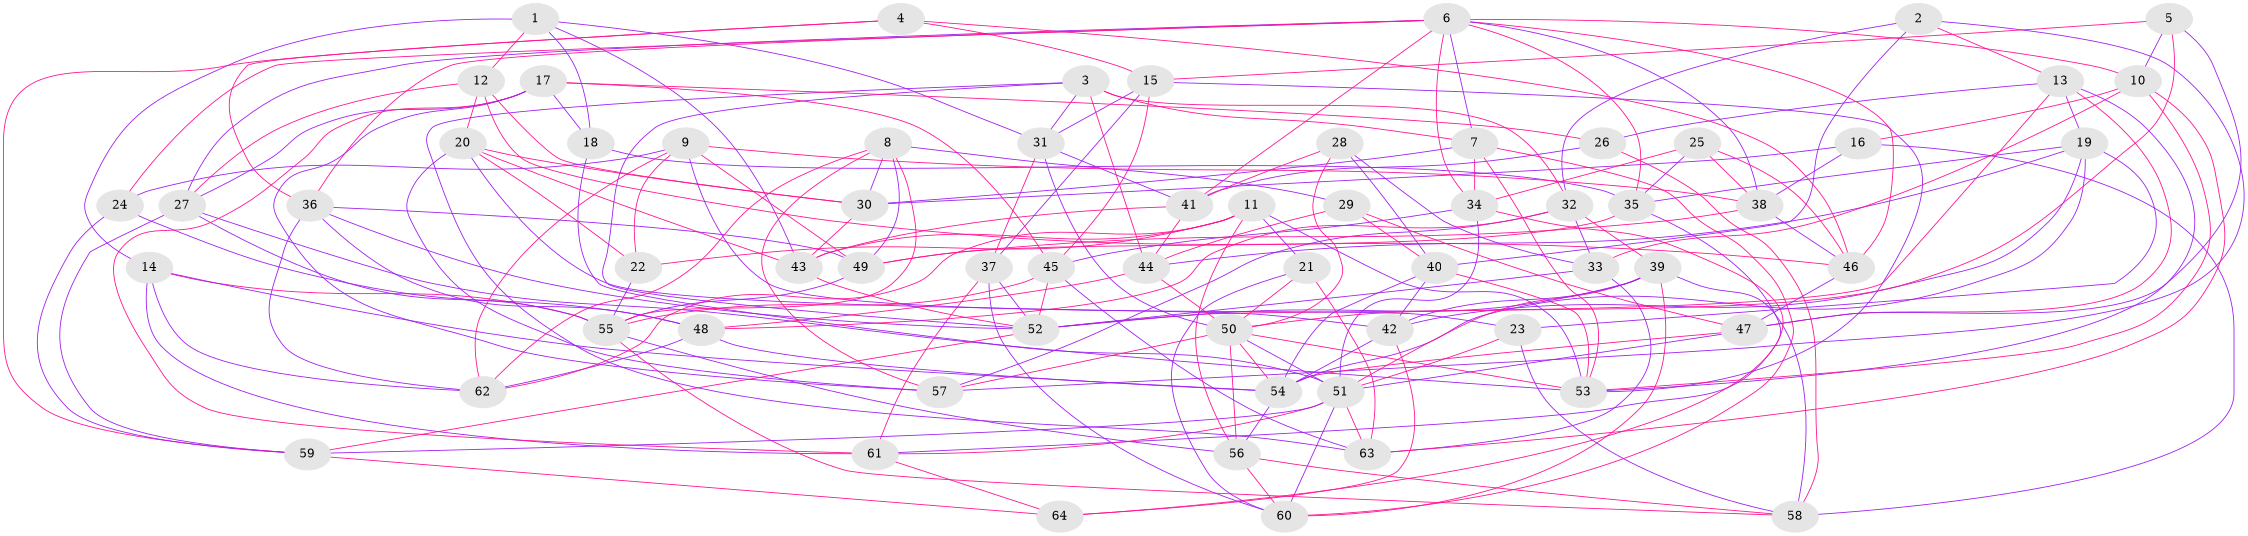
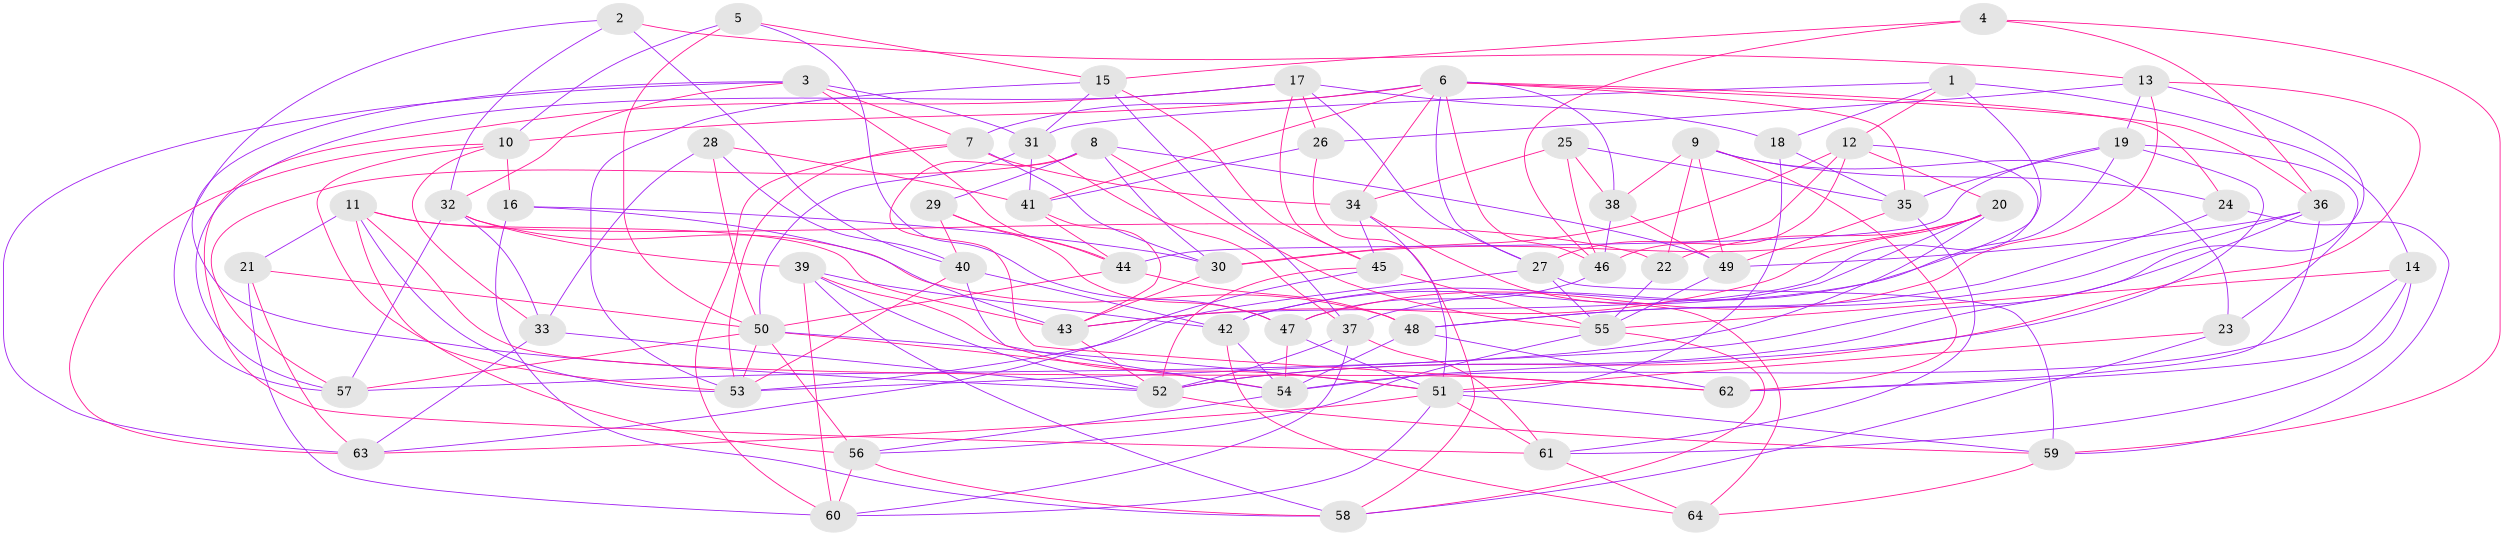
edge "16" -- "38": now "16" -- "43"
edge "12" -- "37": added
